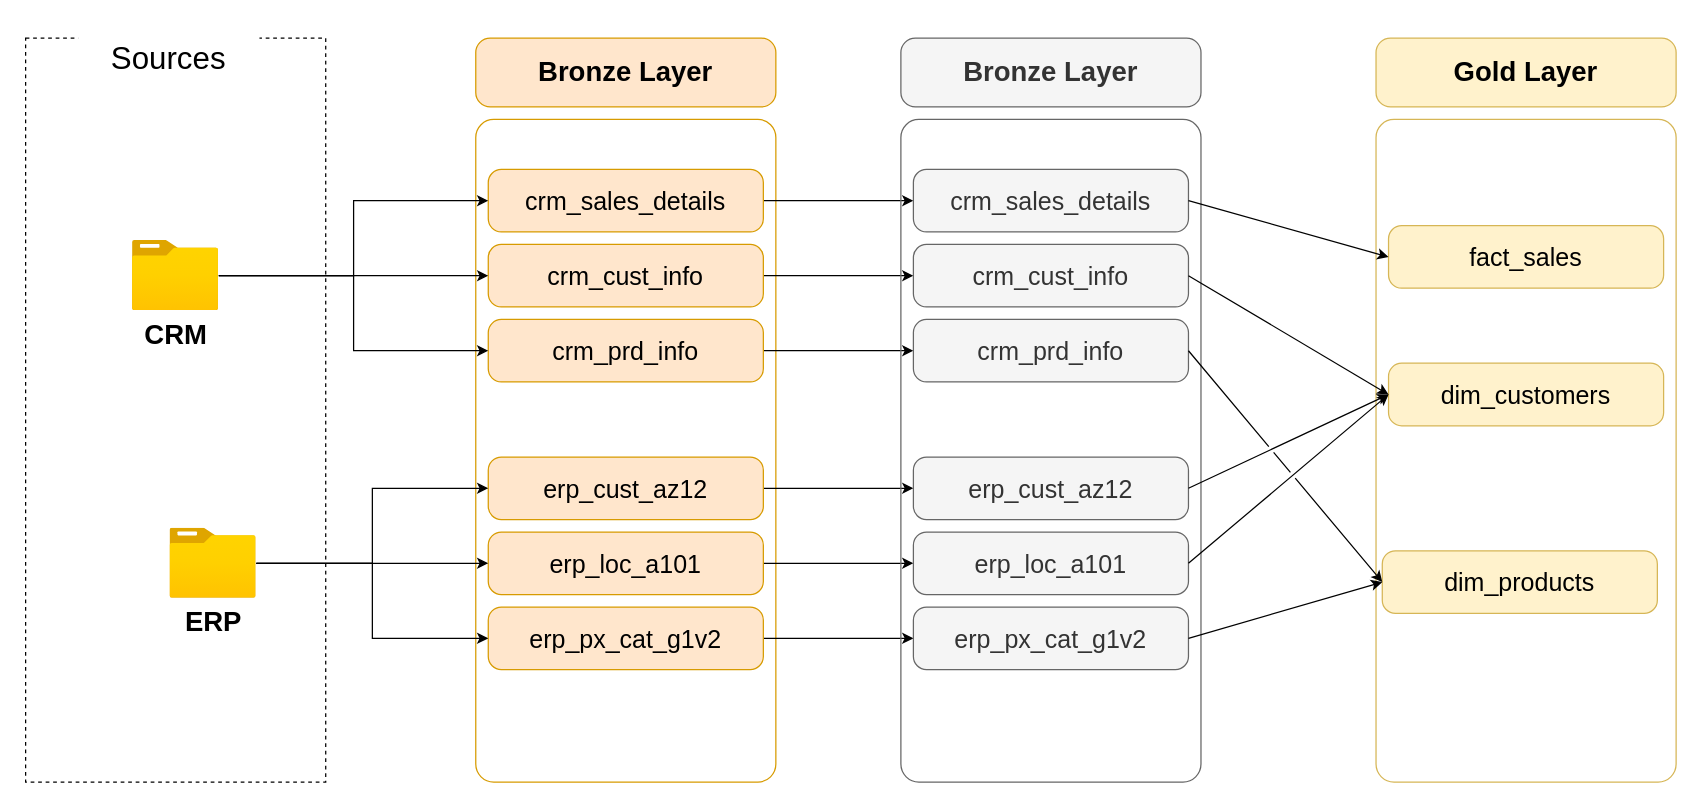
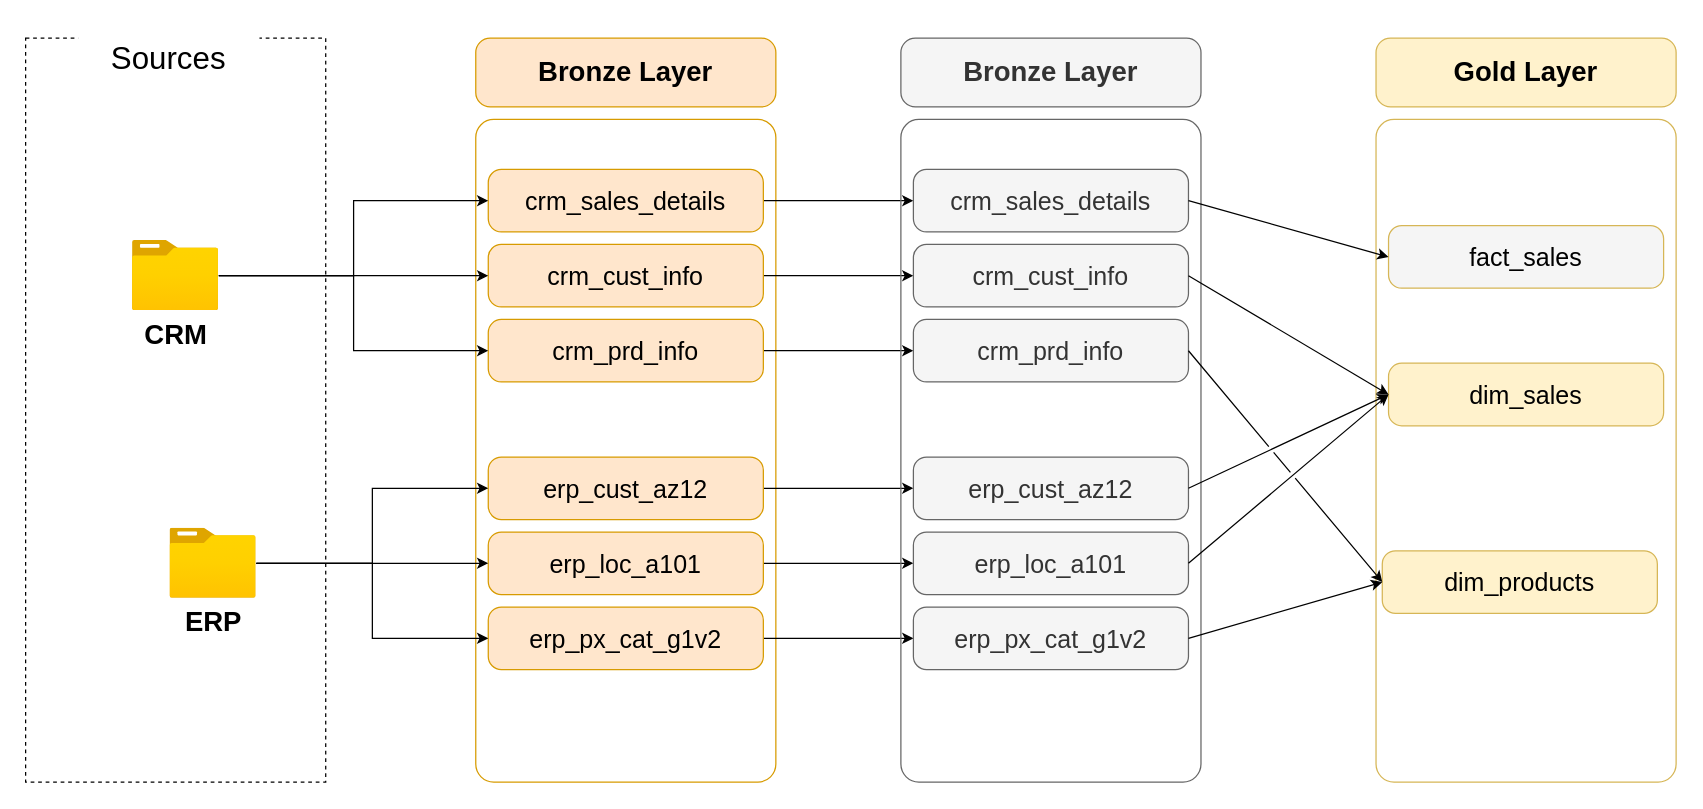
node "fact_sales": fillcolor #fff2cc -> #f5f5f5
node "dim_customers": label "dim_customers" -> "dim_sales"
